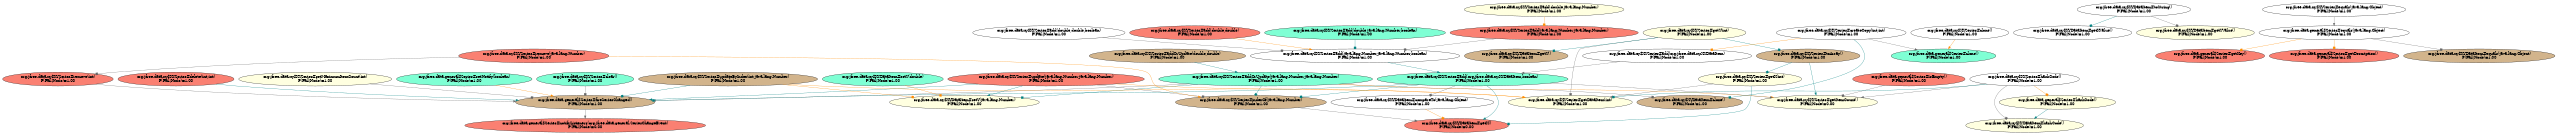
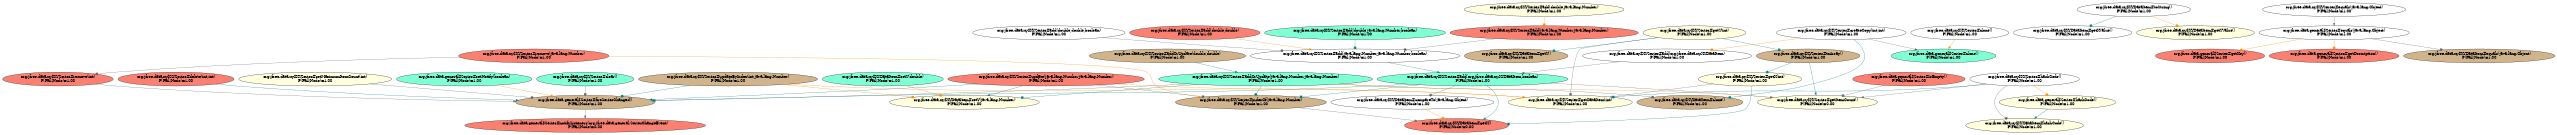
edge "org.jfree.data.xy$XYDataItem#toString() P(Fail|Node)=1.00" -> "org.jfree.data.xy$XYDataItem#getYValue() P(Fail|Node)=1.00": color gray40 -> darkorange
